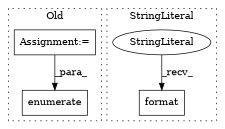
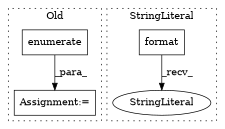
edge "Assignment:=" -> "enumerate": reversed
edge "StringLiteral" -> "format": reversed
